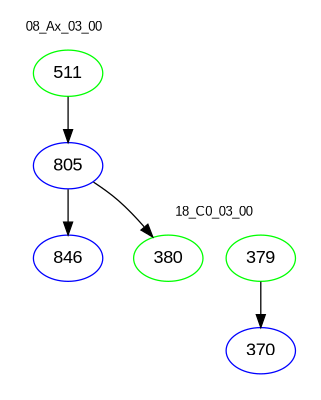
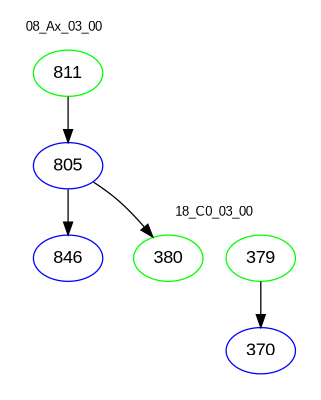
node "511": label "511" -> "811"
